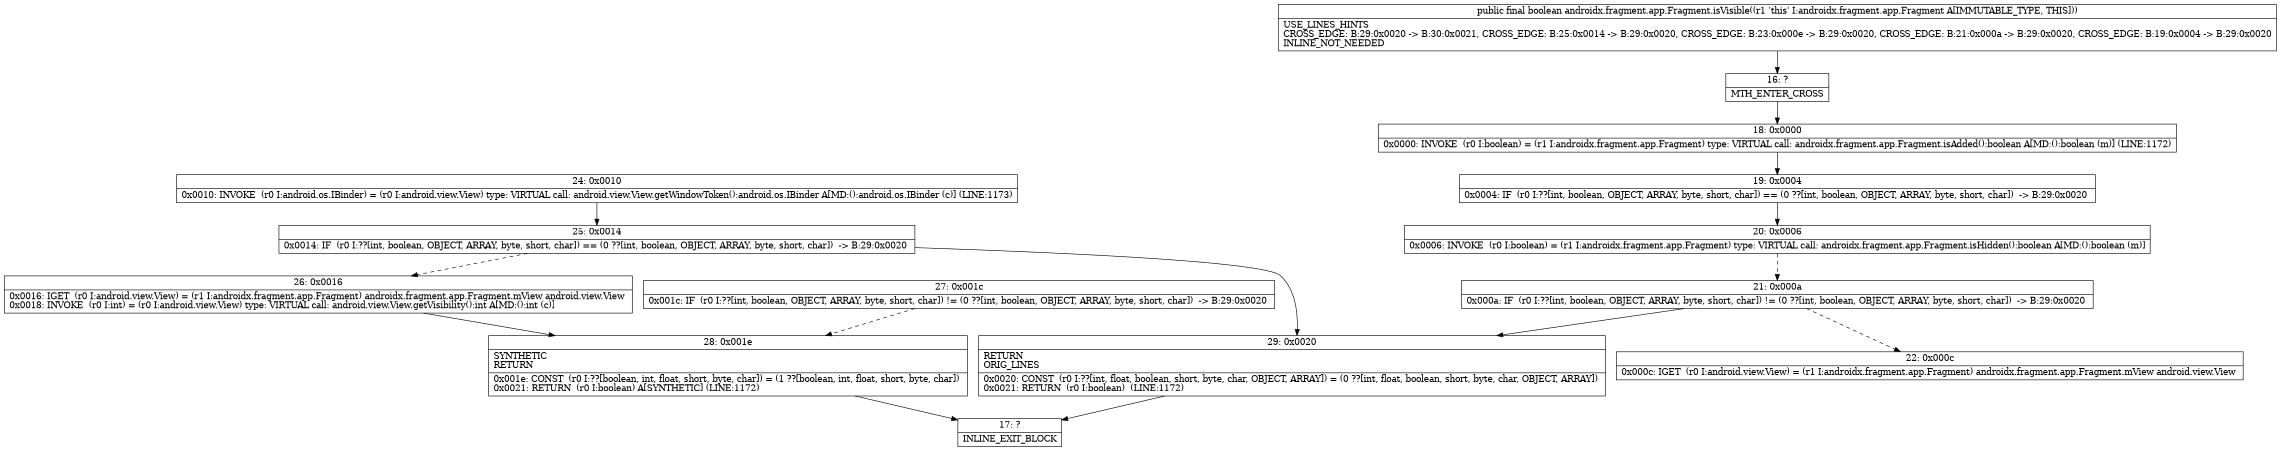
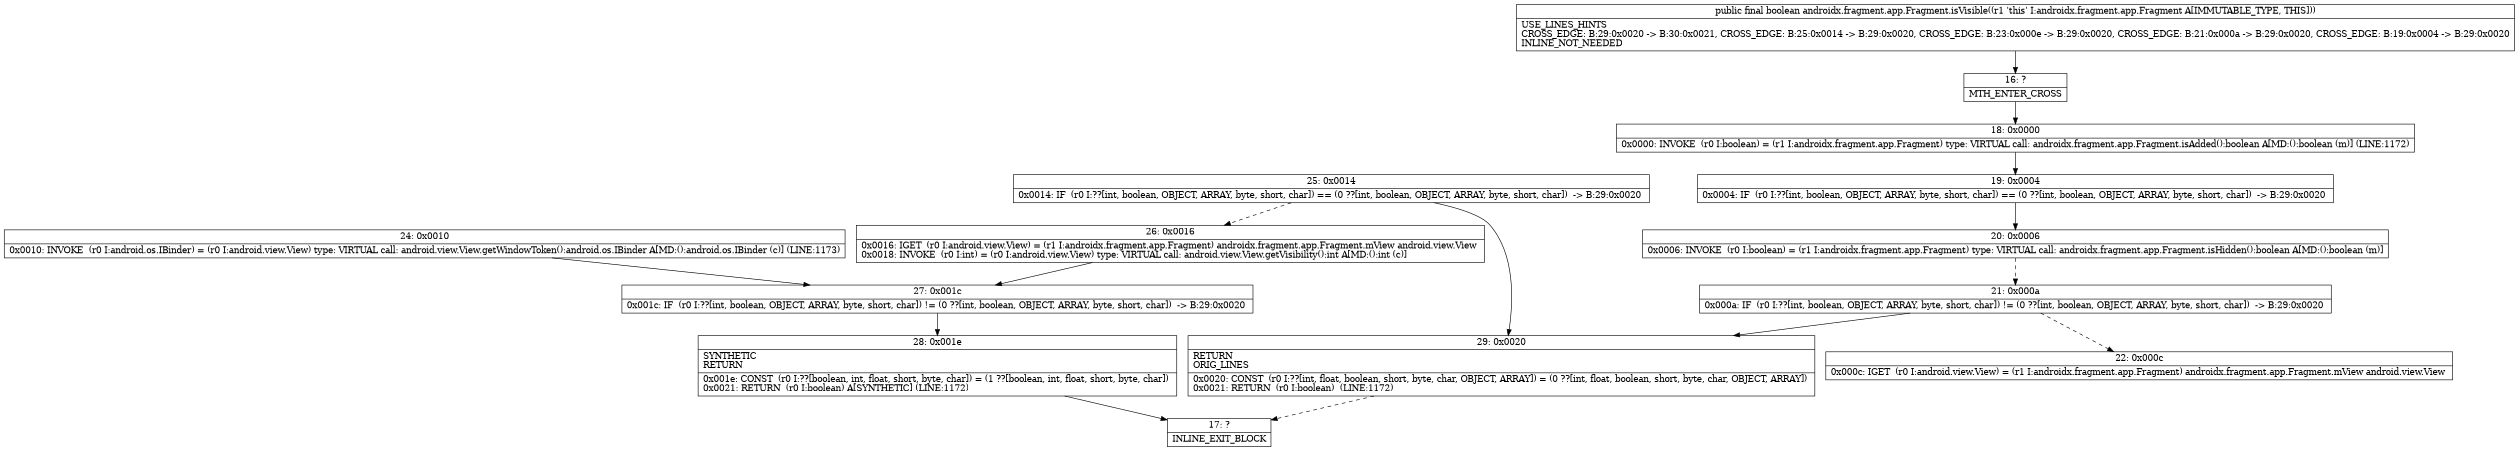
edge "24: 0x0010" -> "25: 0x0014": now "24: 0x0010" -> "27: 0x001c"
edge "27: 0x001c" -> "28: 0x001e": style dashed -> solid
edge "26: 0x0016" -> "28: 0x001e": now "26: 0x0016" -> "27: 0x001c"
edge "29: 0x0020" -> "17: ?": style solid -> dashed
